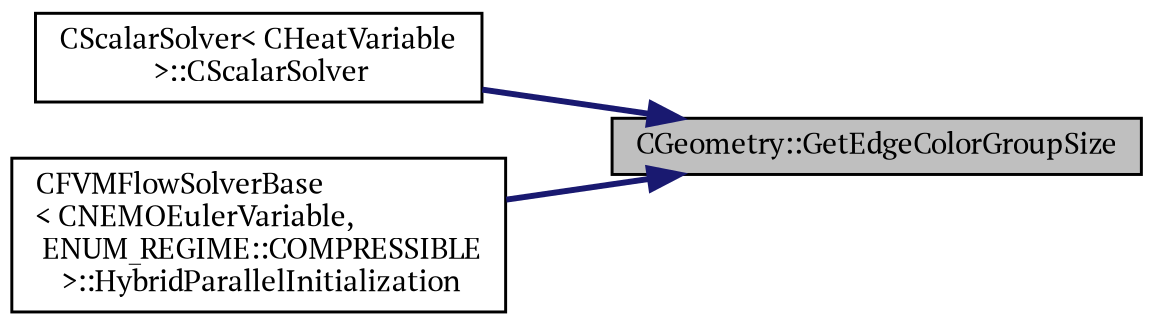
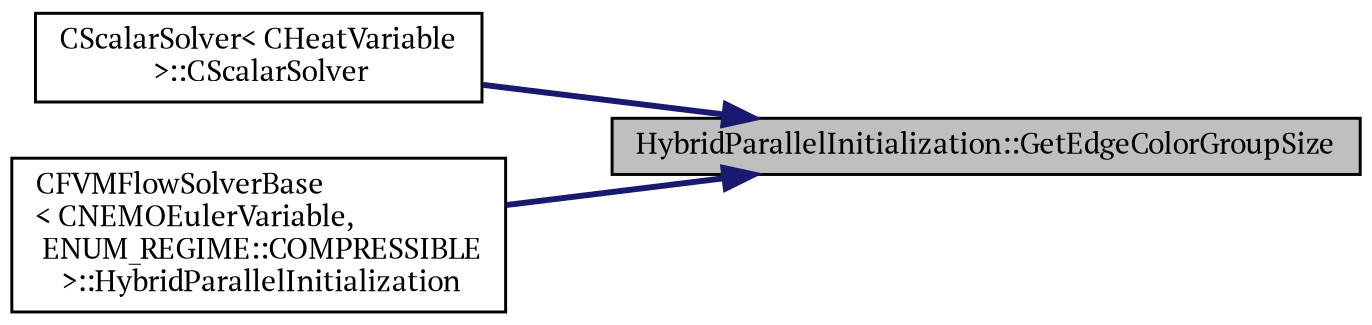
node "CGeometry::GetEdgeColorGroupSize": label "CGeometry::GetEdgeColorGroupSize" -> "HybridParallelInitialization::GetEdgeColorGroupSize"
